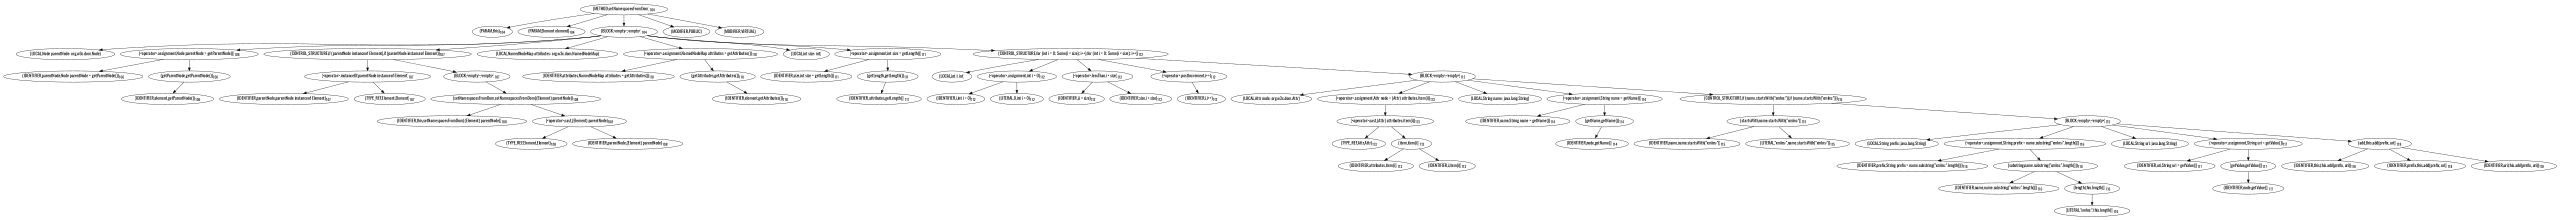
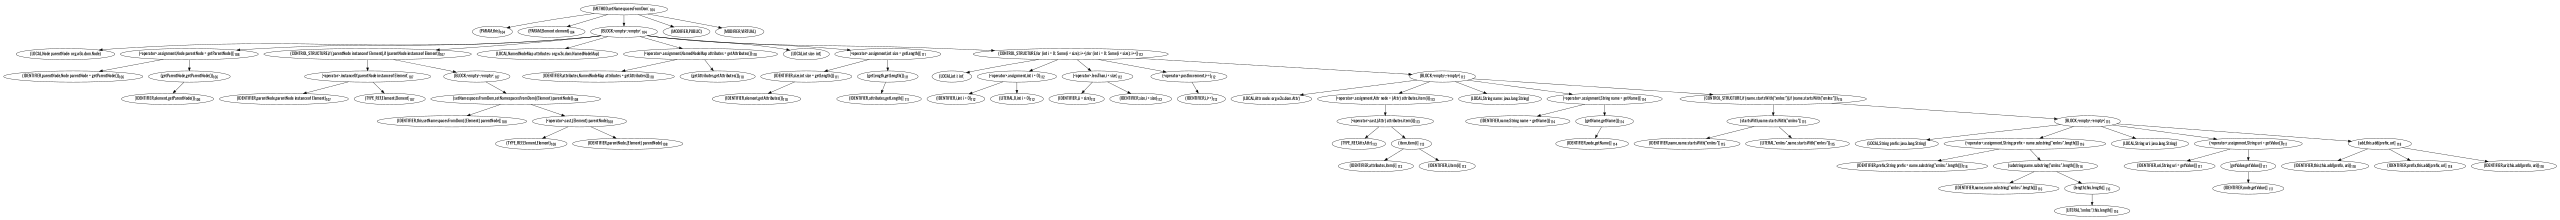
edge "(getAttributes,getAttributes())" -> "(IDENTIFIER,element,getAttributes())": now "(IDENTIFIER,size,int size = getLength())" -> "(IDENTIFIER,element,getAttributes())"
